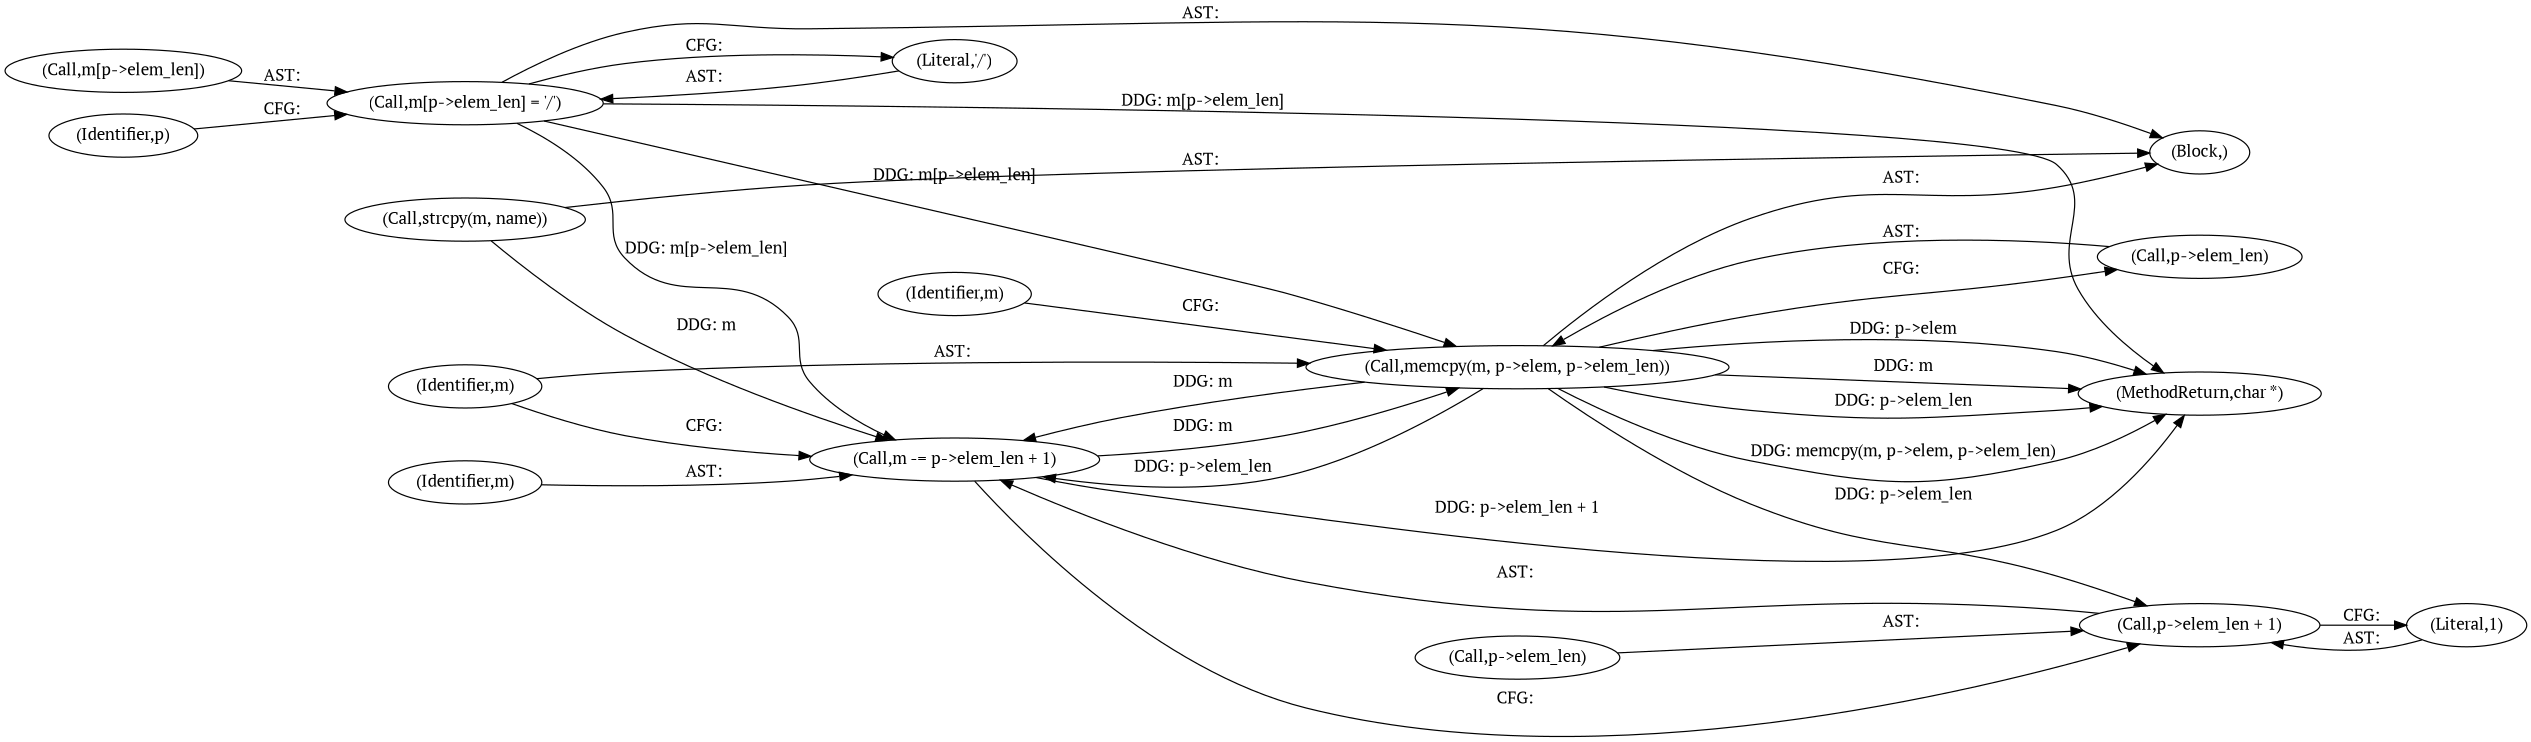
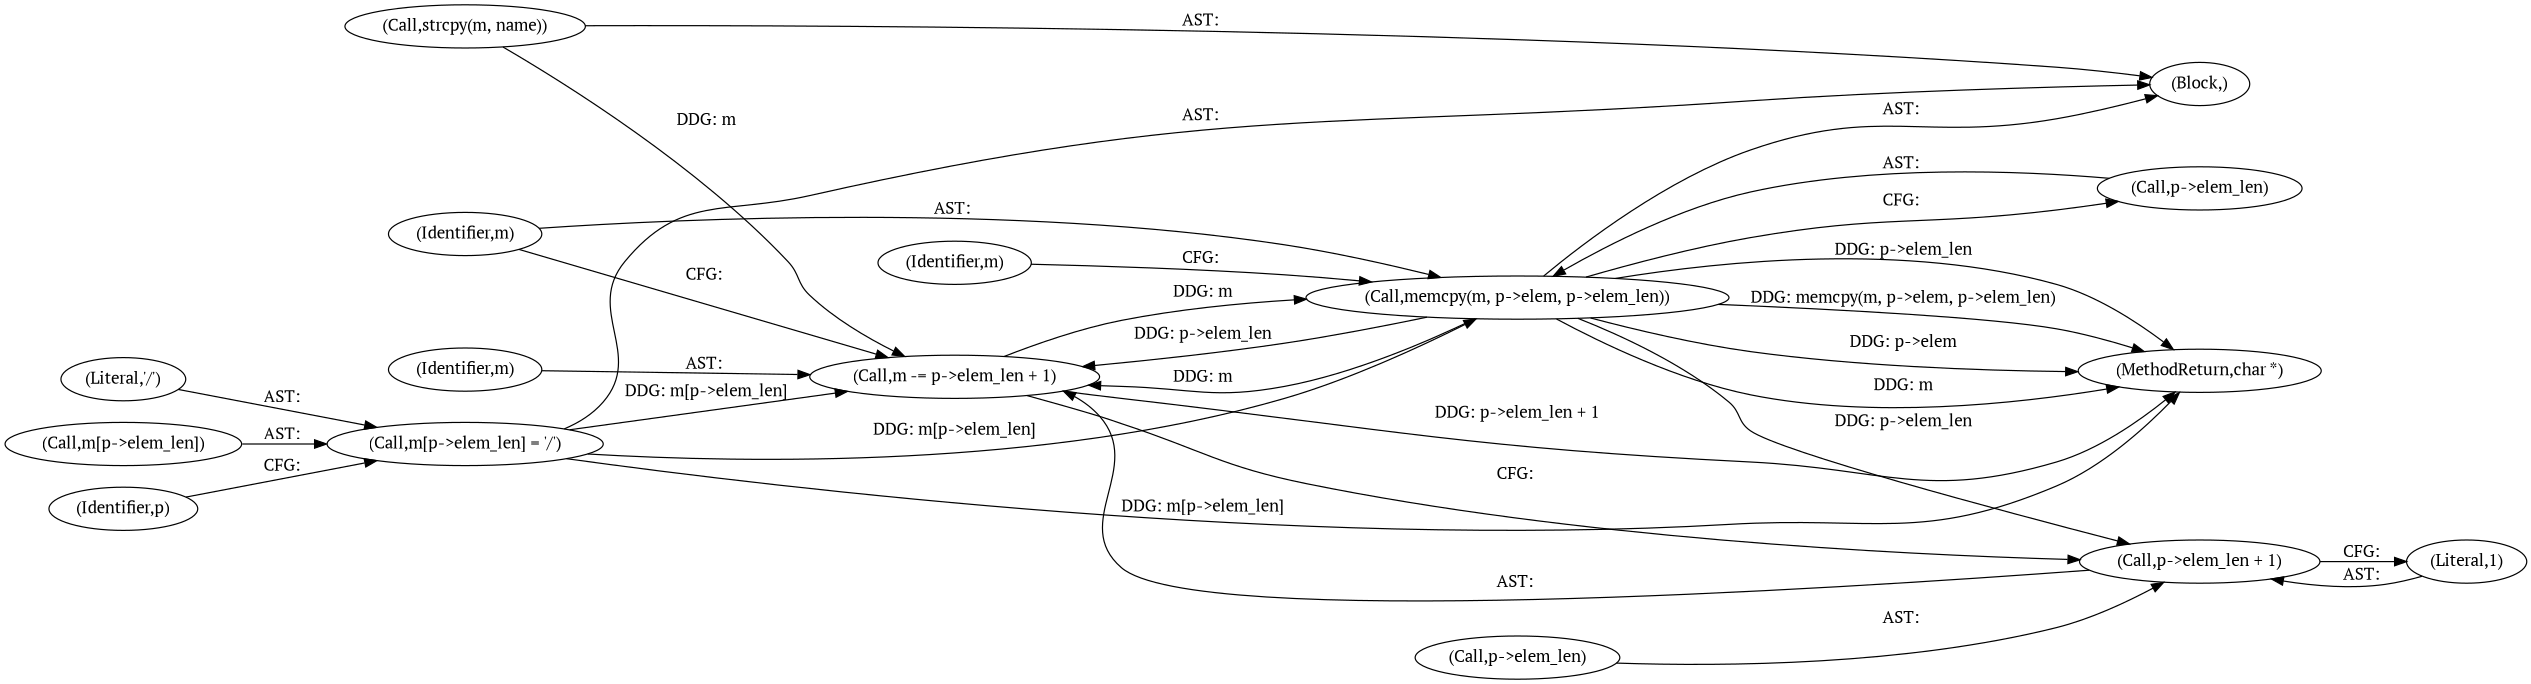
edge "(Call,m[p->elem_len] = '/')" -> "(Literal,'/')": removed, label "CFG:"
